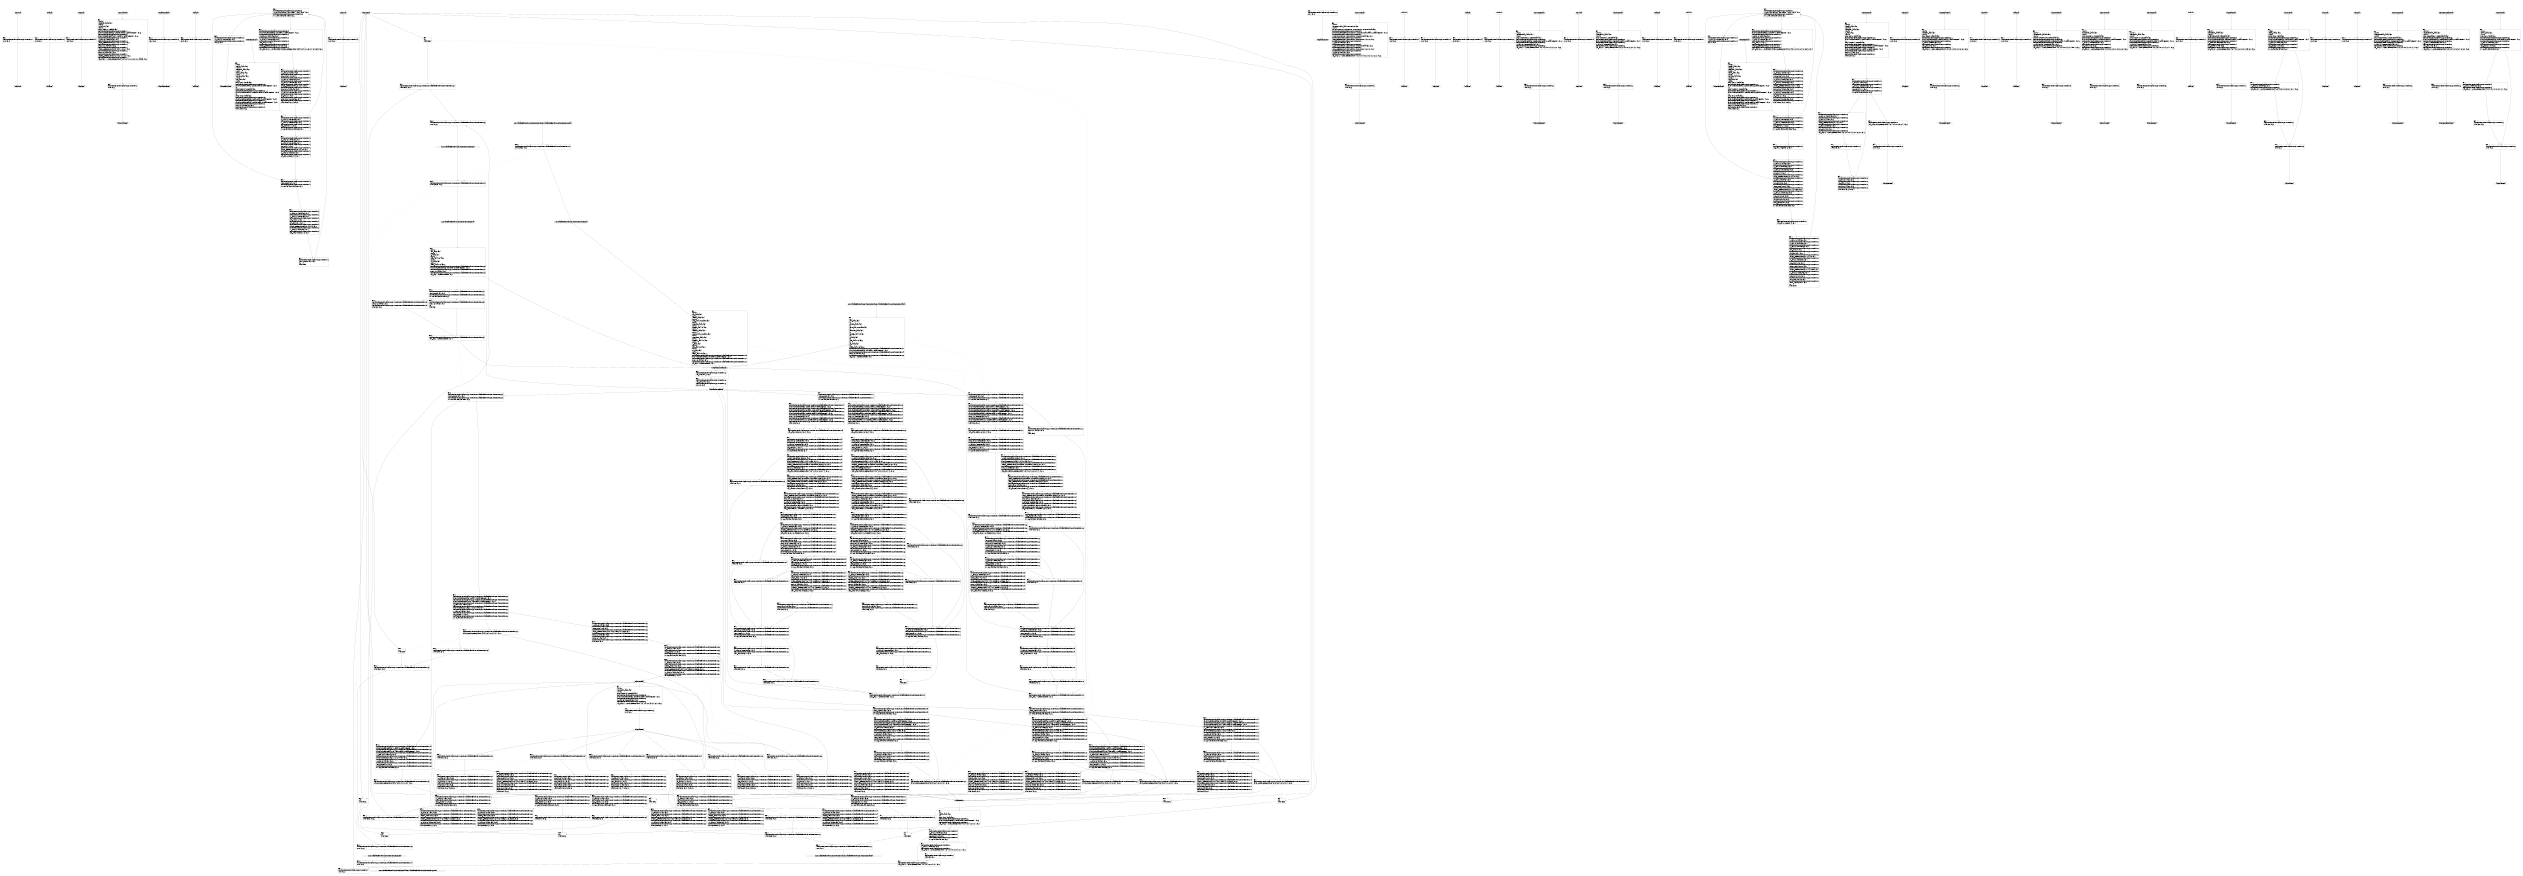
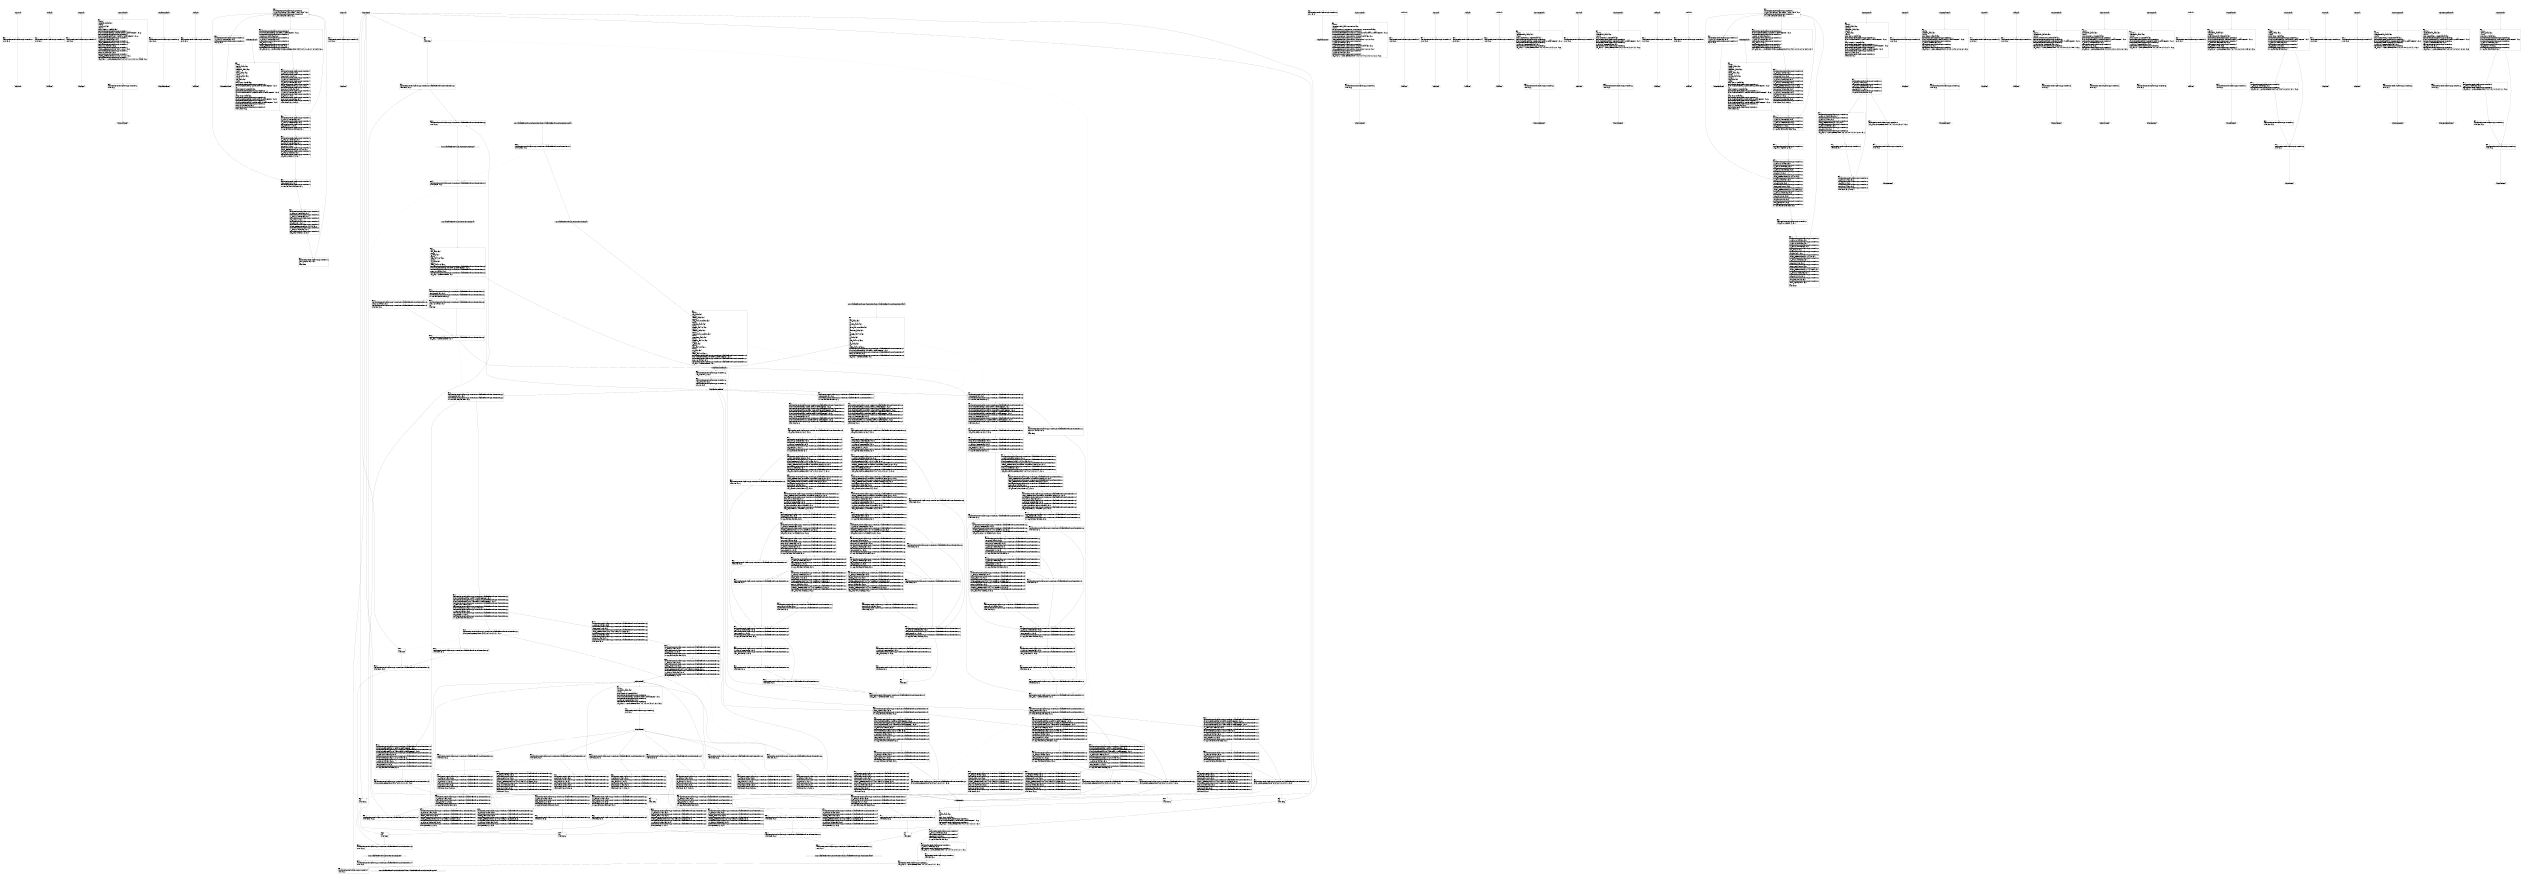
node "io_ll_good6_start": added
